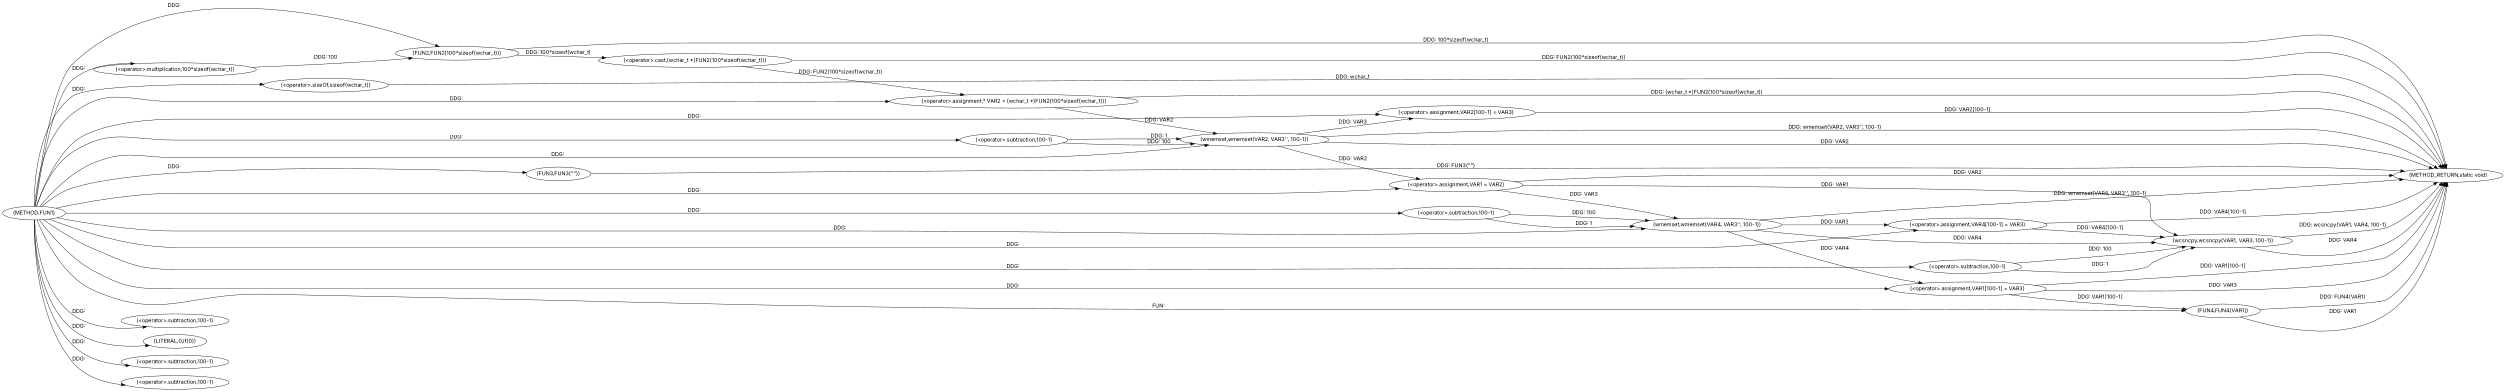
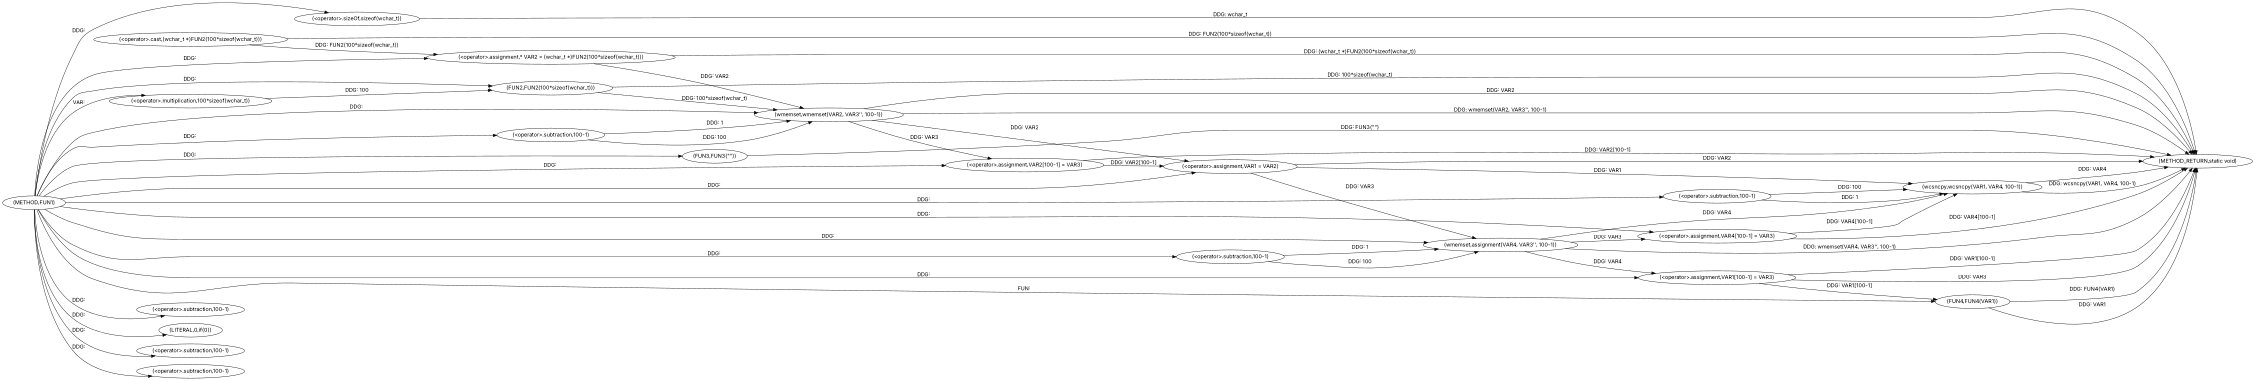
edge "(FUN2,FUN2(100*sizeof(wchar_t)))" -> "(<operator>.cast,(wchar_t *)FUN2(100*sizeof(wchar_t)))": now "(FUN2,FUN2(100*sizeof(wchar_t)))" -> "(wmemset,wmemset(VAR2, VAR3'', 100-1))"
edge "(METHOD,FUN1)" -> "(<operator>.multiplication,100*sizeof(wchar_t))": label "DDG: " -> "VAR: "
edge "(<operator>.assignment,VAR2[100-1] = VAR3)" -> "(<operator>.assignment,VAR1 = VAR2)": added, label "DDG: VAR2[100-1]"
node "(wmemset,wmemset(VAR4, VAR3'', 100-1))": label "(wmemset,wmemset(VAR4, VAR3'', 100-1))" -> "(wmemset,assignment(VAR4, VAR3'', 100-1))"
node "(wcsncpy,wcsncpy(VAR1, VAR3, 100-1))": label "(wcsncpy,wcsncpy(VAR1, VAR3, 100-1))" -> "(wcsncpy,wcsncpy(VAR1, VAR4, 100-1))"
